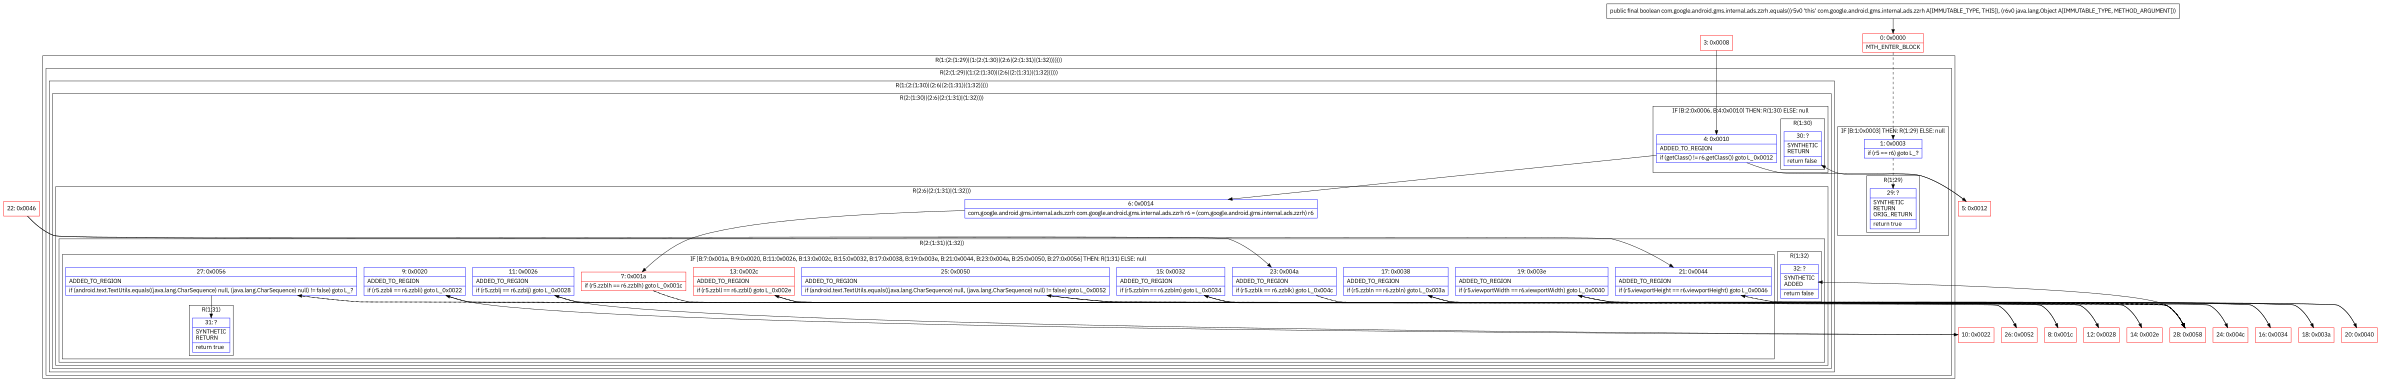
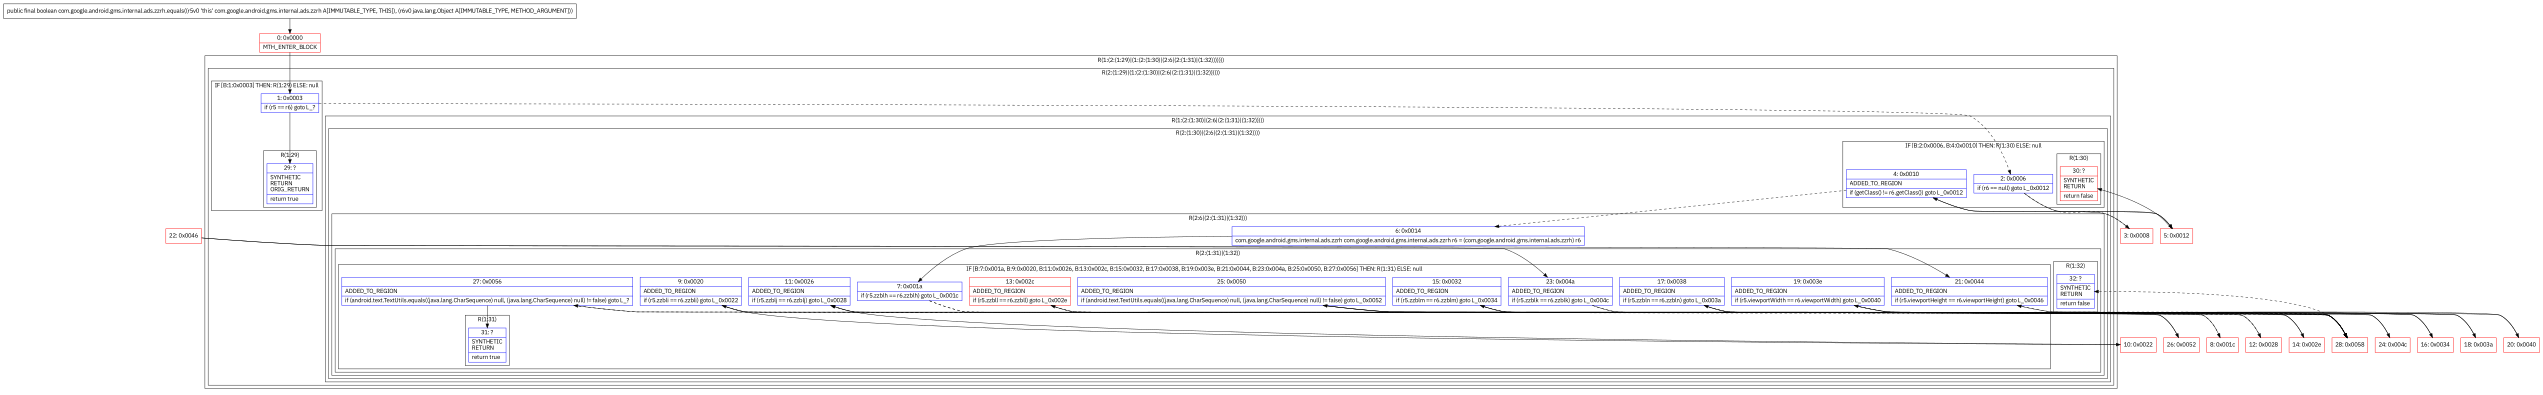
edge "0: 0x0000" -> "1: 0x0003": style dashed -> solid
node "30: ?": color blue -> red
edge "1: 0x0003" -> "29: ?": style dashed -> solid
edge "4: 0x0010" -> "6: 0x0014": style solid -> dashed
node "2: 0x0006": added
node "7: 0x001a": color red -> blue
node "32: ?": text "ADDED" -> "RETURN"
edge "28: 0x0058" -> "32: ?": style solid -> dashed
edge "11: 0x0026" -> "28: 0x0058": reversed
edge "25: 0x0050" -> "28: 0x0058": style dashed -> solid
edge "7: 0x001a" -> "8: 0x001c": style solid -> dashed
edge "12: 0x0028" -> "13: 0x002c": style solid -> dashed
